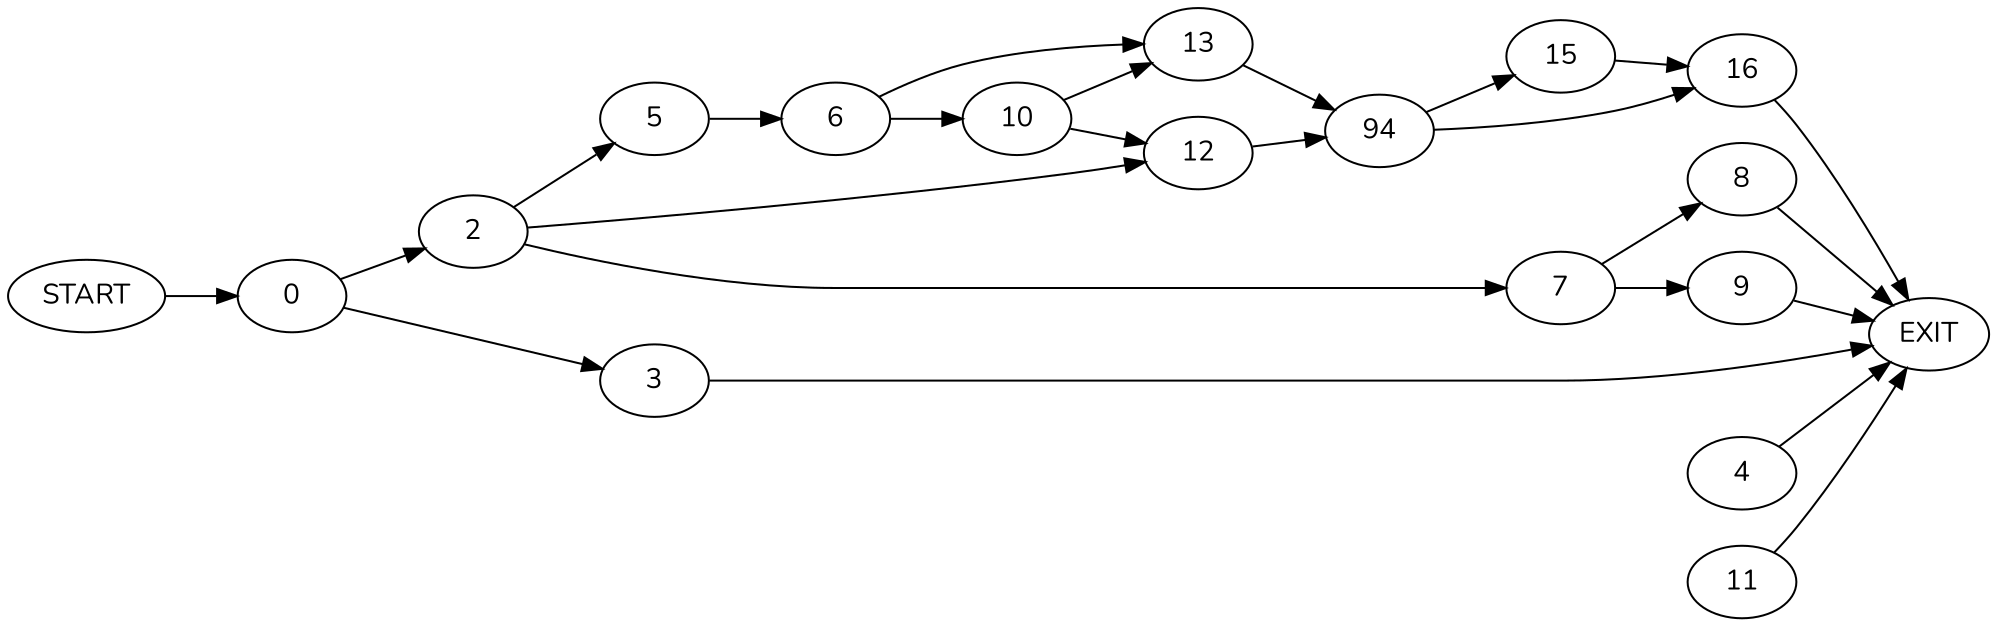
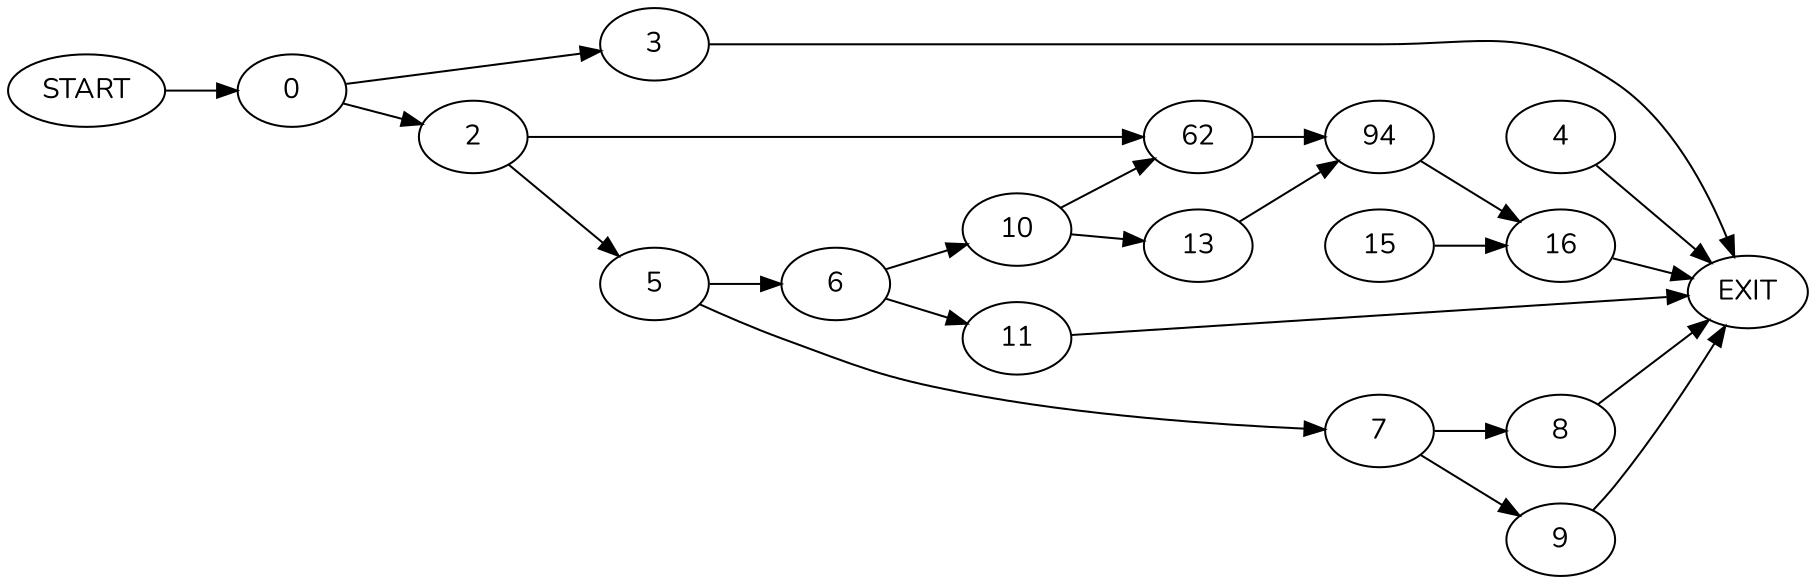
edge "6" -> "13": now "6" -> "11"
edge "94" -> "15": removed
node "12": label "12" -> "62"
edge "2" -> "7": now "5" -> "7"
